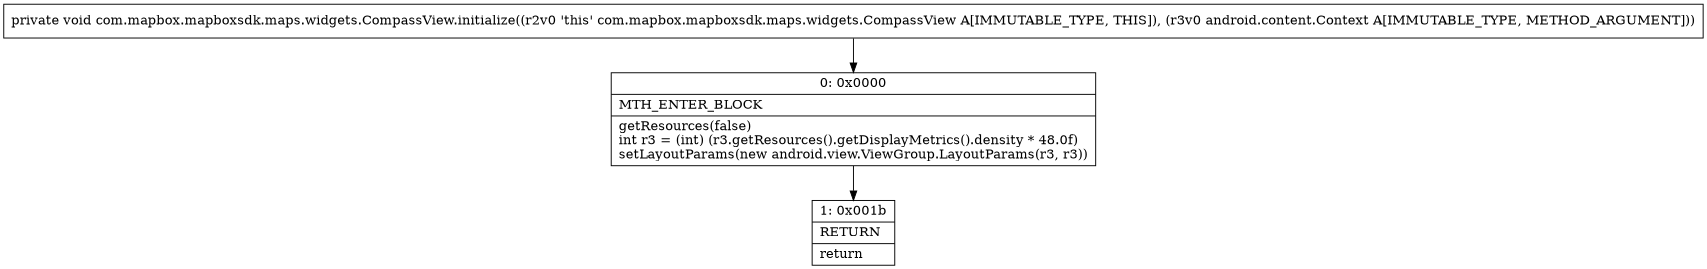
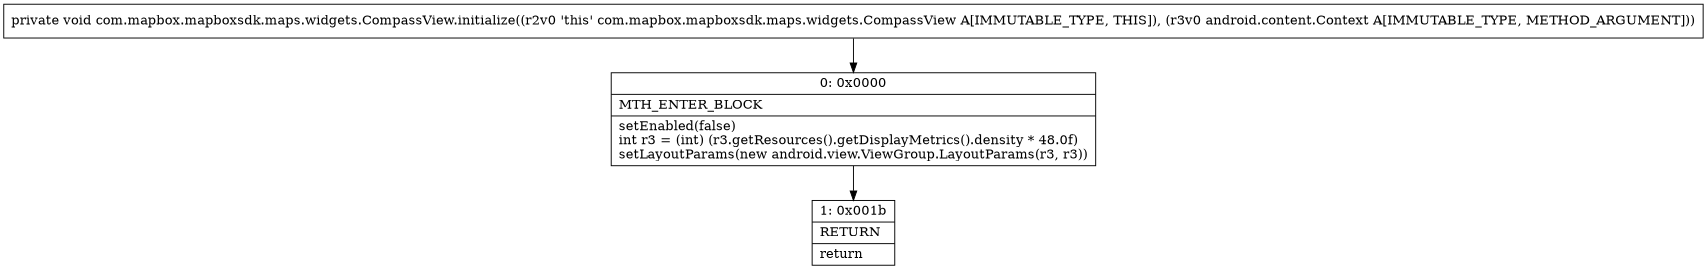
node "0: 0x0000": text "getResources(false)" -> "setEnabled(false)"
